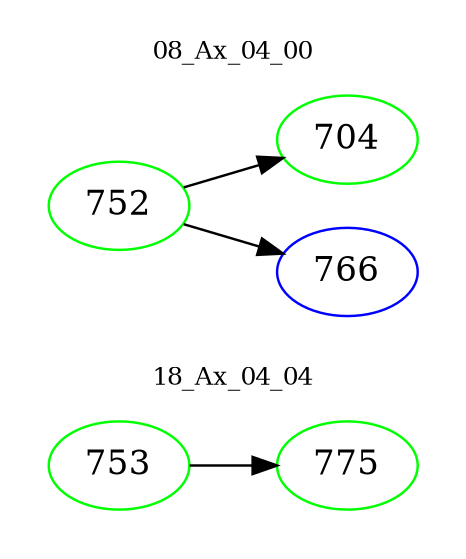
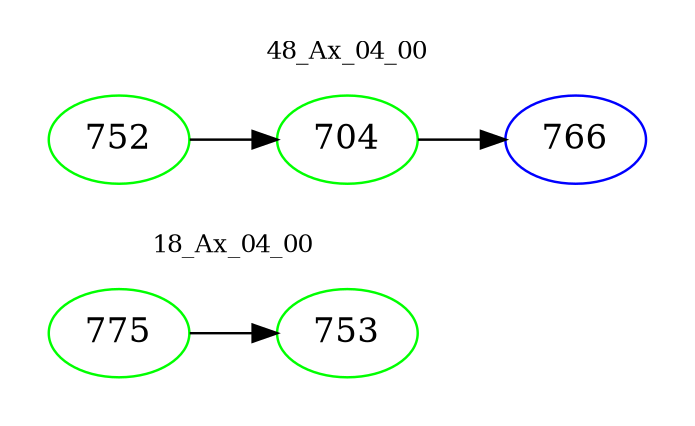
cluster "08_Ax_04_00": label "08_Ax_04_00" -> "48_Ax_04_00"
edge "752" -> "766": now "704" -> "766"
cluster "18_Ax_04_04": label "18_Ax_04_04" -> "18_Ax_04_00"
edge "753" -> "775": reversed
